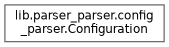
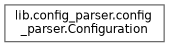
node "lib.parser_parser.config _parser.Configuration": label "lib.parser_parser.config _parser.Configuration" -> "lib.config_parser.config _parser.Configuration"
